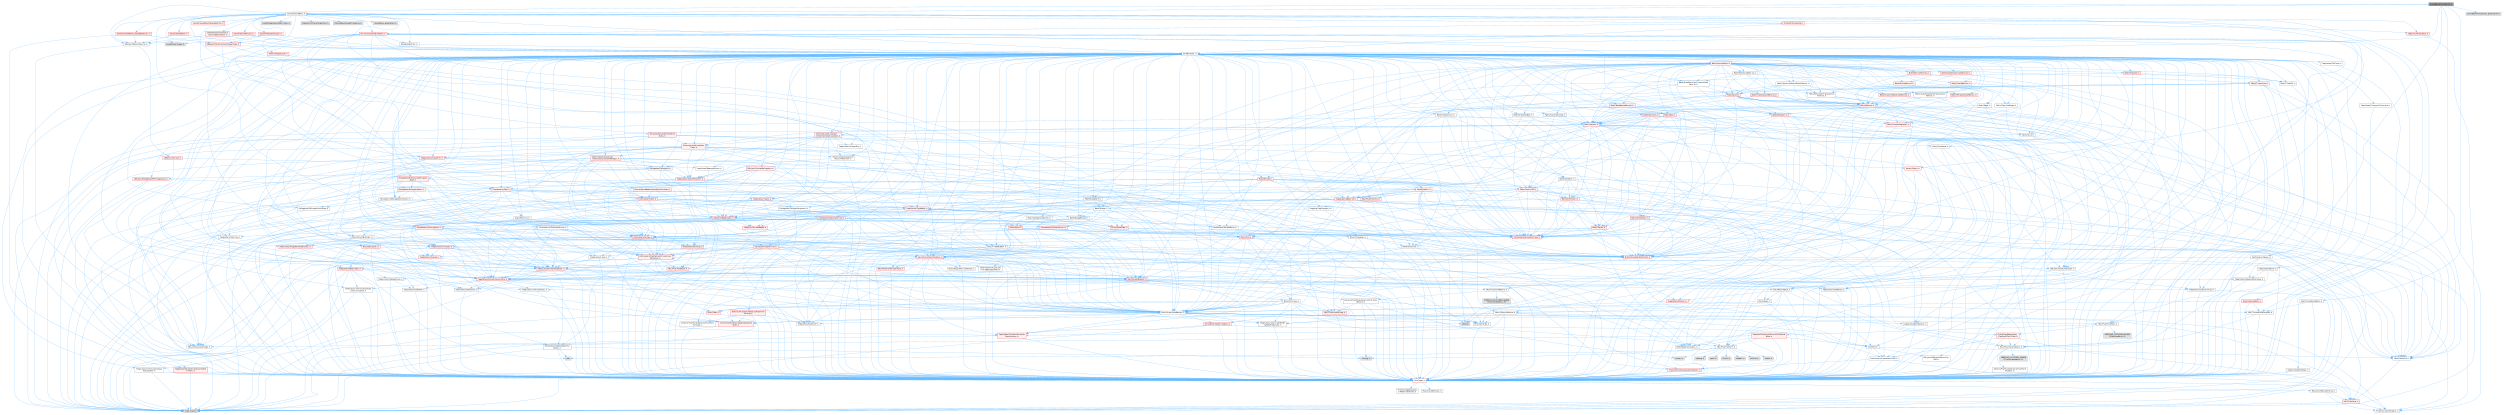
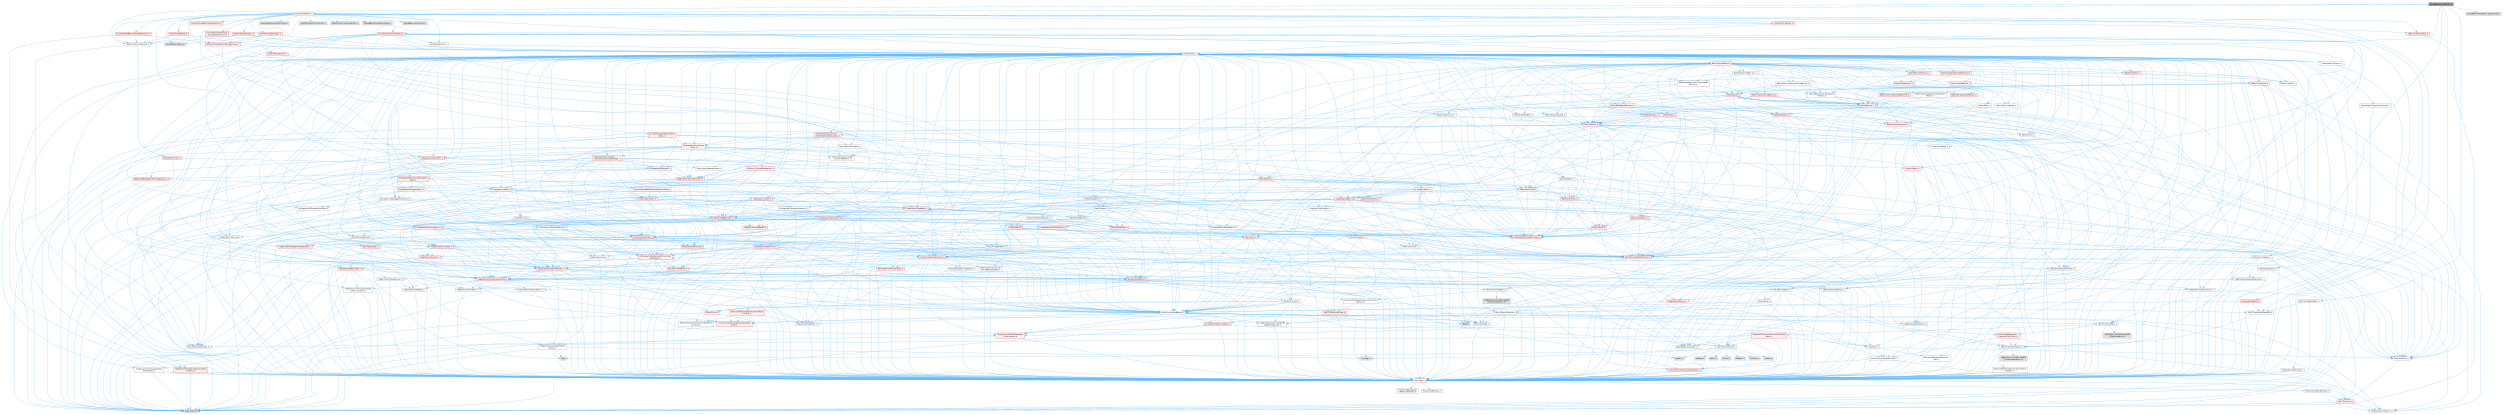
node "IAudioProxyInitializer.h": added
